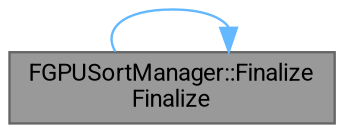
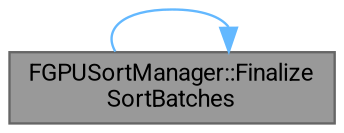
node "FGPUSortManager::Finalize Finalize": label "FGPUSortManager::Finalize Finalize" -> "FGPUSortManager::Finalize SortBatches"
